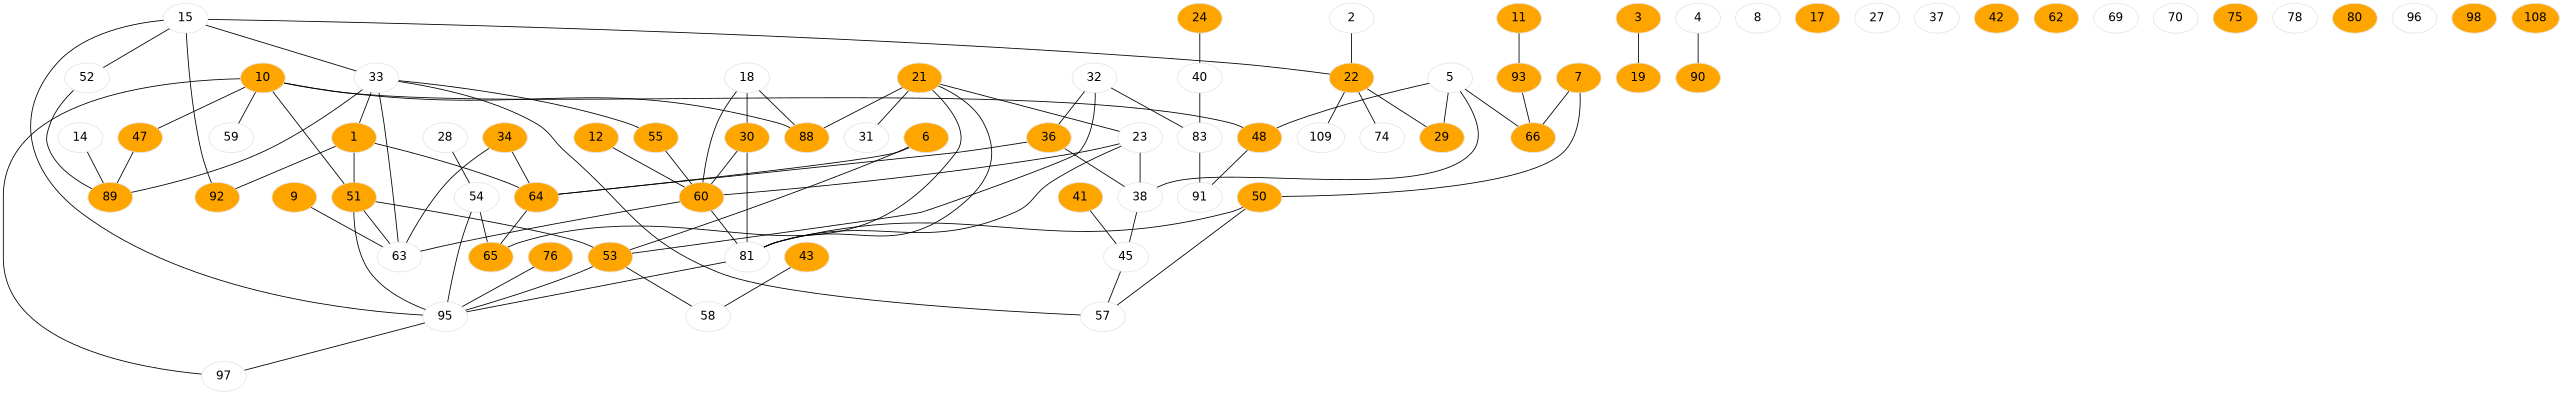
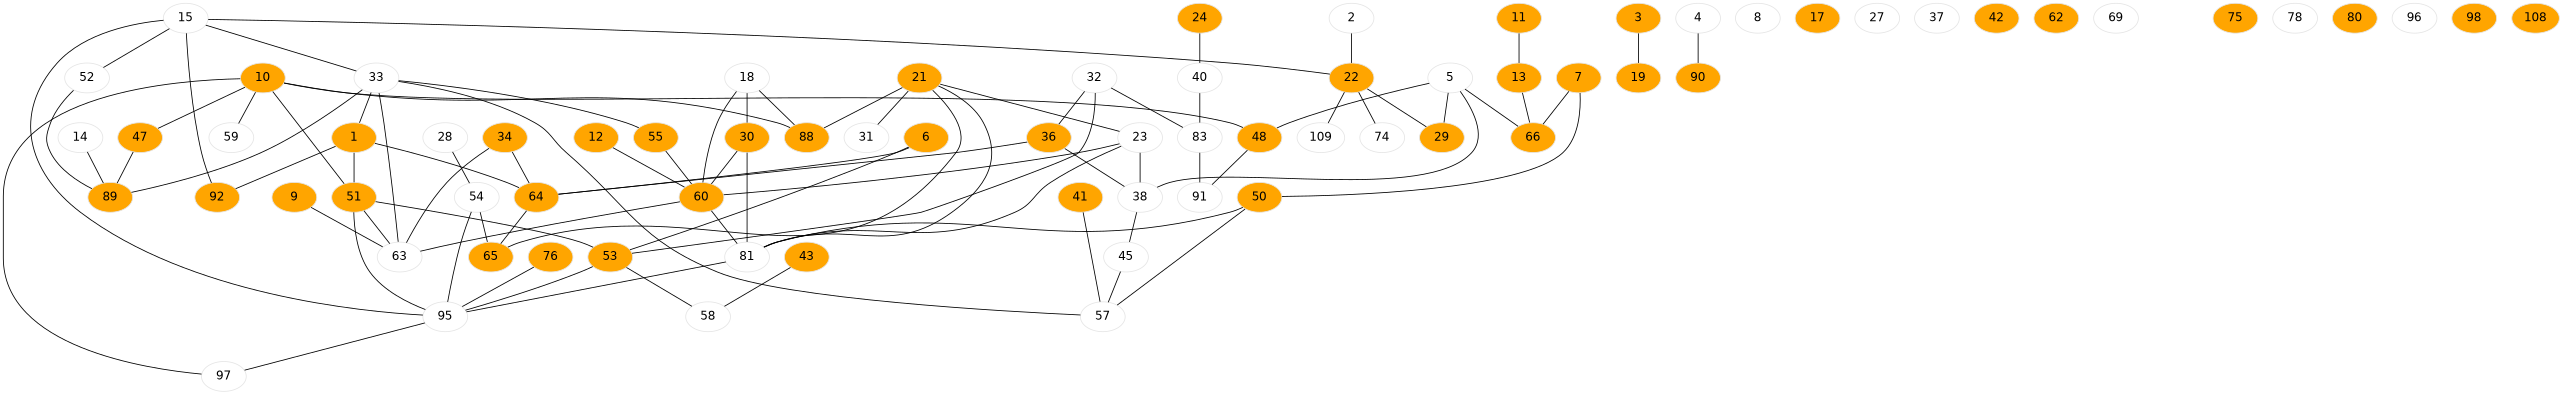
node "70": removed
node "93": label "93" -> "13"
edge "41" -- "45": now "41" -- "57"
